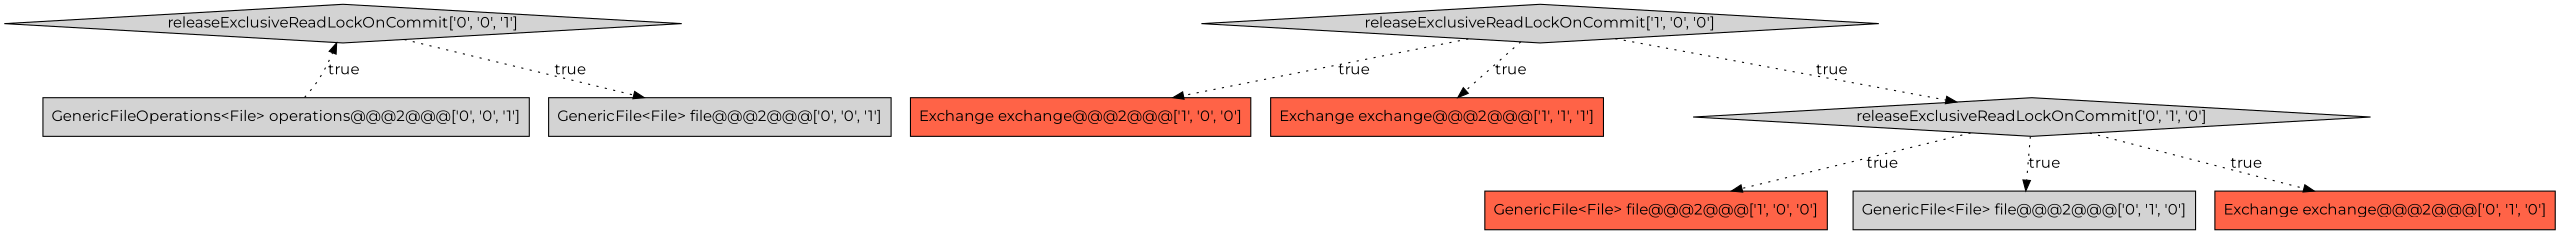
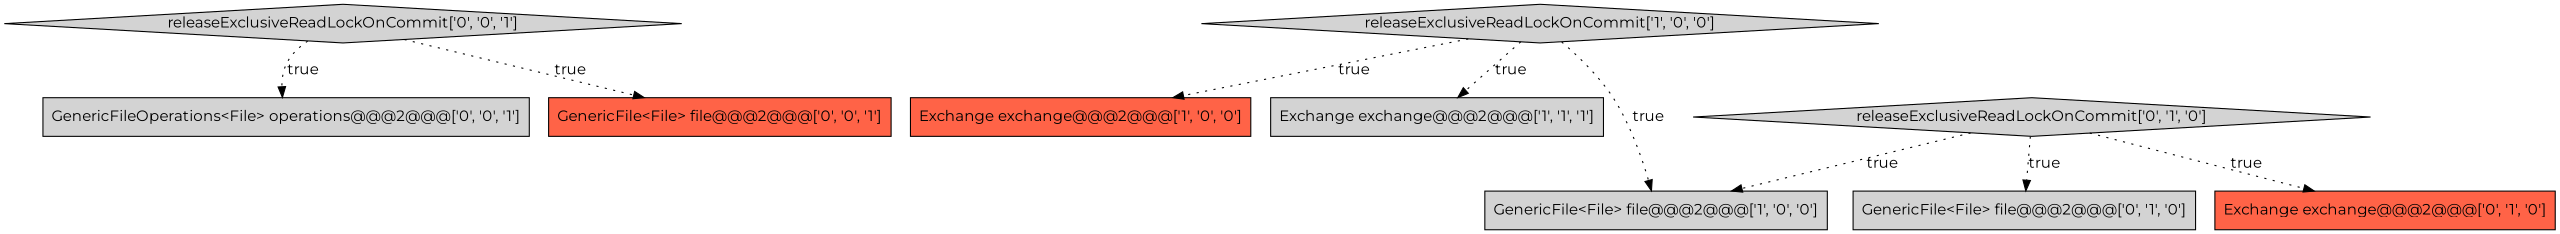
edge "releaseExclusiveReadLockOnCommit['1', '0', '0']" -> "releaseExclusiveReadLockOnCommit['0', '1', '0']": now "releaseExclusiveReadLockOnCommit['1', '0', '0']" -> "GenericFile<File> file@@@2@@@['1', '0', '0']"
edge "GenericFileOperations<File> operations@@@2@@@['0', '0', '1']" -> "releaseExclusiveReadLockOnCommit['0', '0', '1']": reversed
node "GenericFile<File> file@@@2@@@['0', '0', '1']": fillcolor lightgray -> tomato
node "Exchange exchange@@@2@@@['1', '1', '1']": fillcolor tomato -> lightgray
node "GenericFile<File> file@@@2@@@['1', '0', '0']": fillcolor tomato -> lightgray
